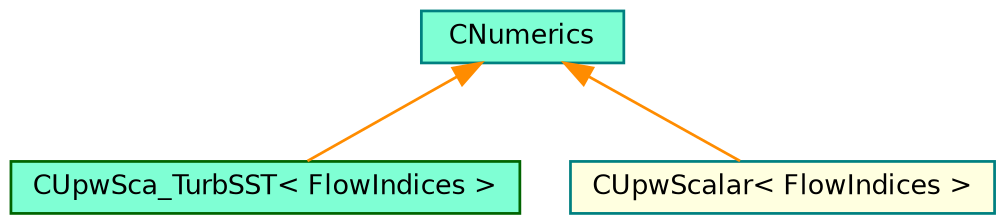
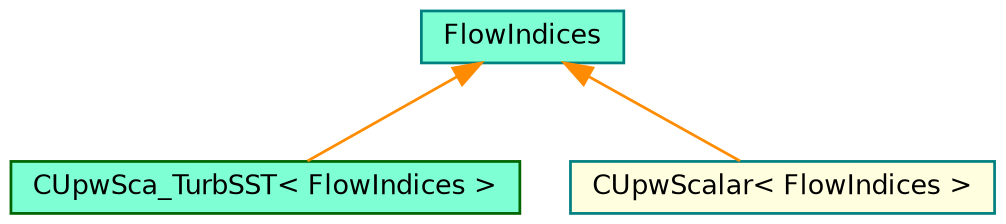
node "CNumerics": label "CNumerics" -> "FlowIndices"
